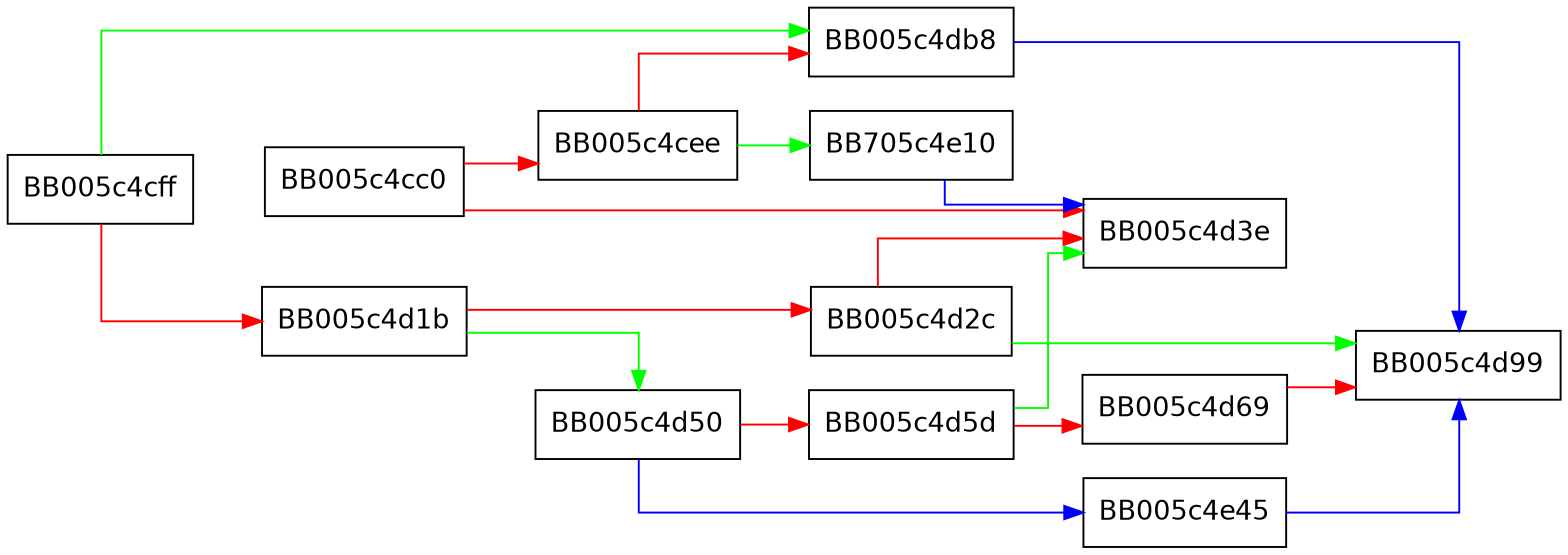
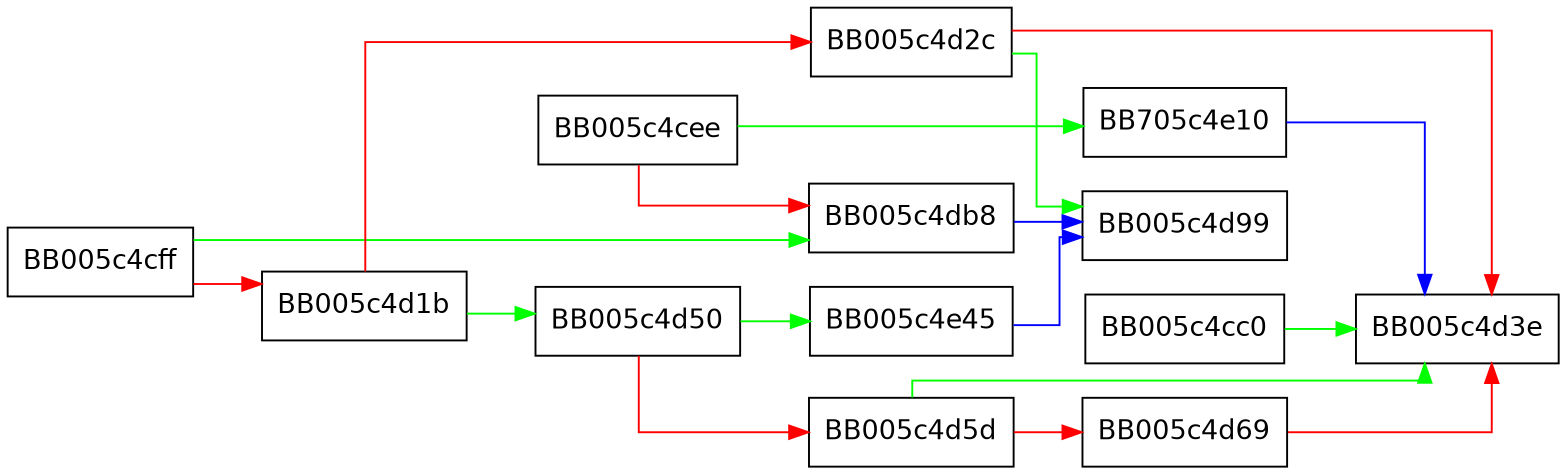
edge "BB005c4cc0" -> "BB005c4cee": removed
edge "BB005c4cc0" -> "BB005c4d3e": color red -> green
edge "BB005c4d69" -> "BB005c4d99": now "BB005c4d69" -> "BB005c4d3e"
edge "BB005c4d50" -> "BB005c4e45": color blue -> green
